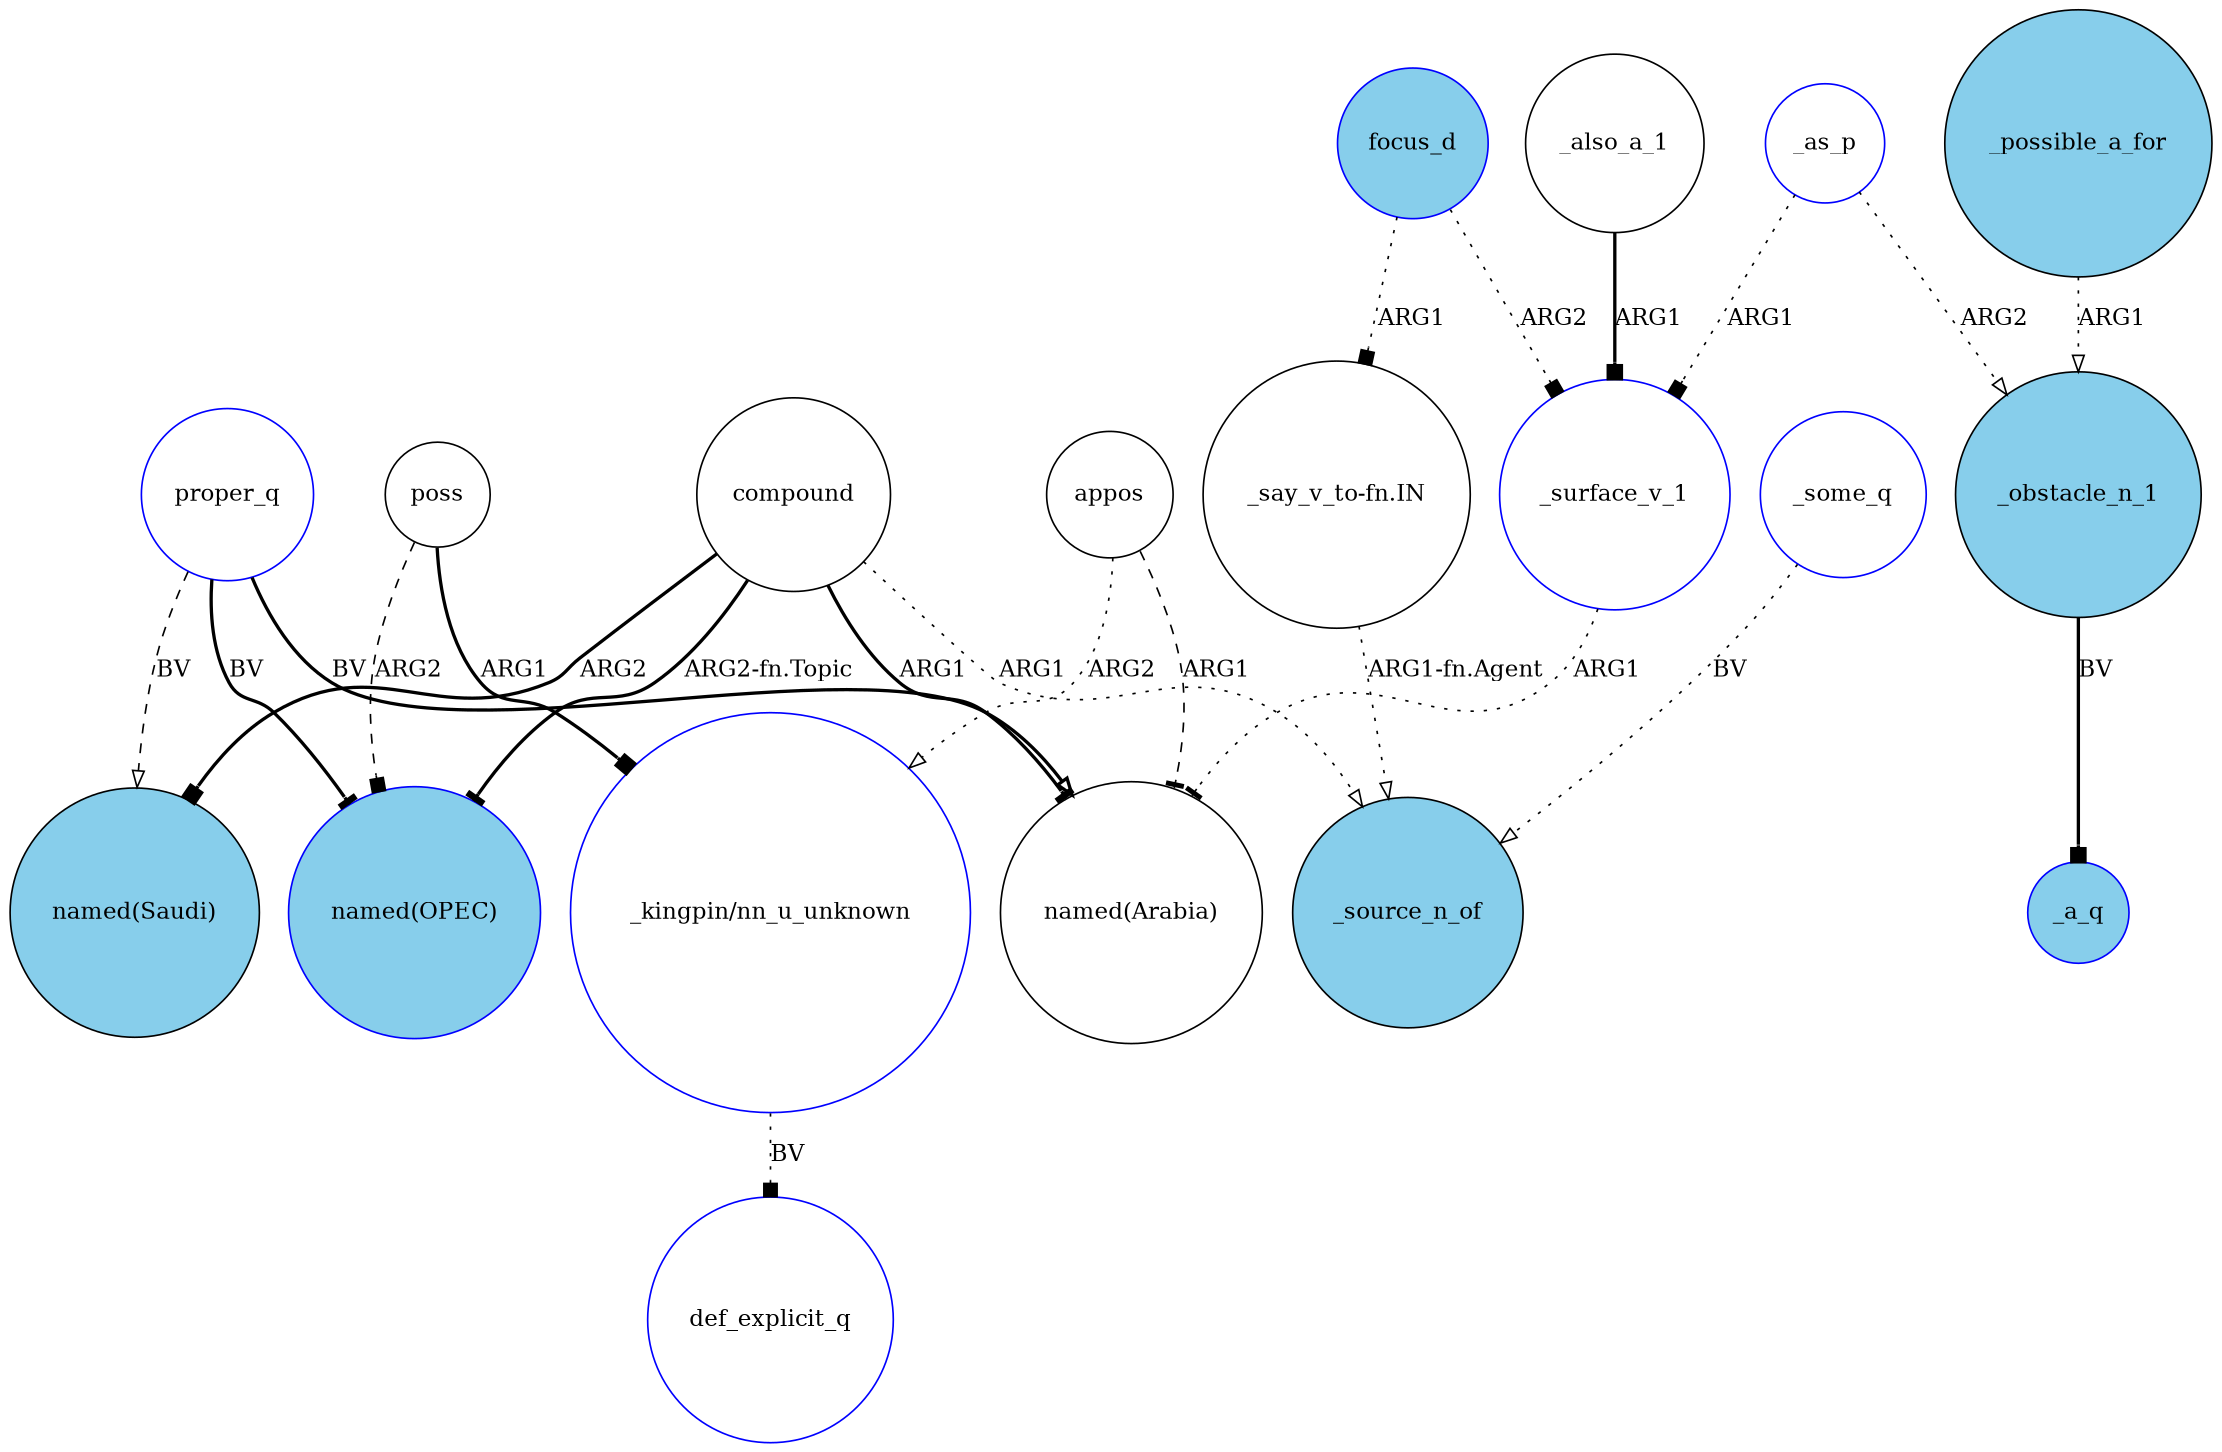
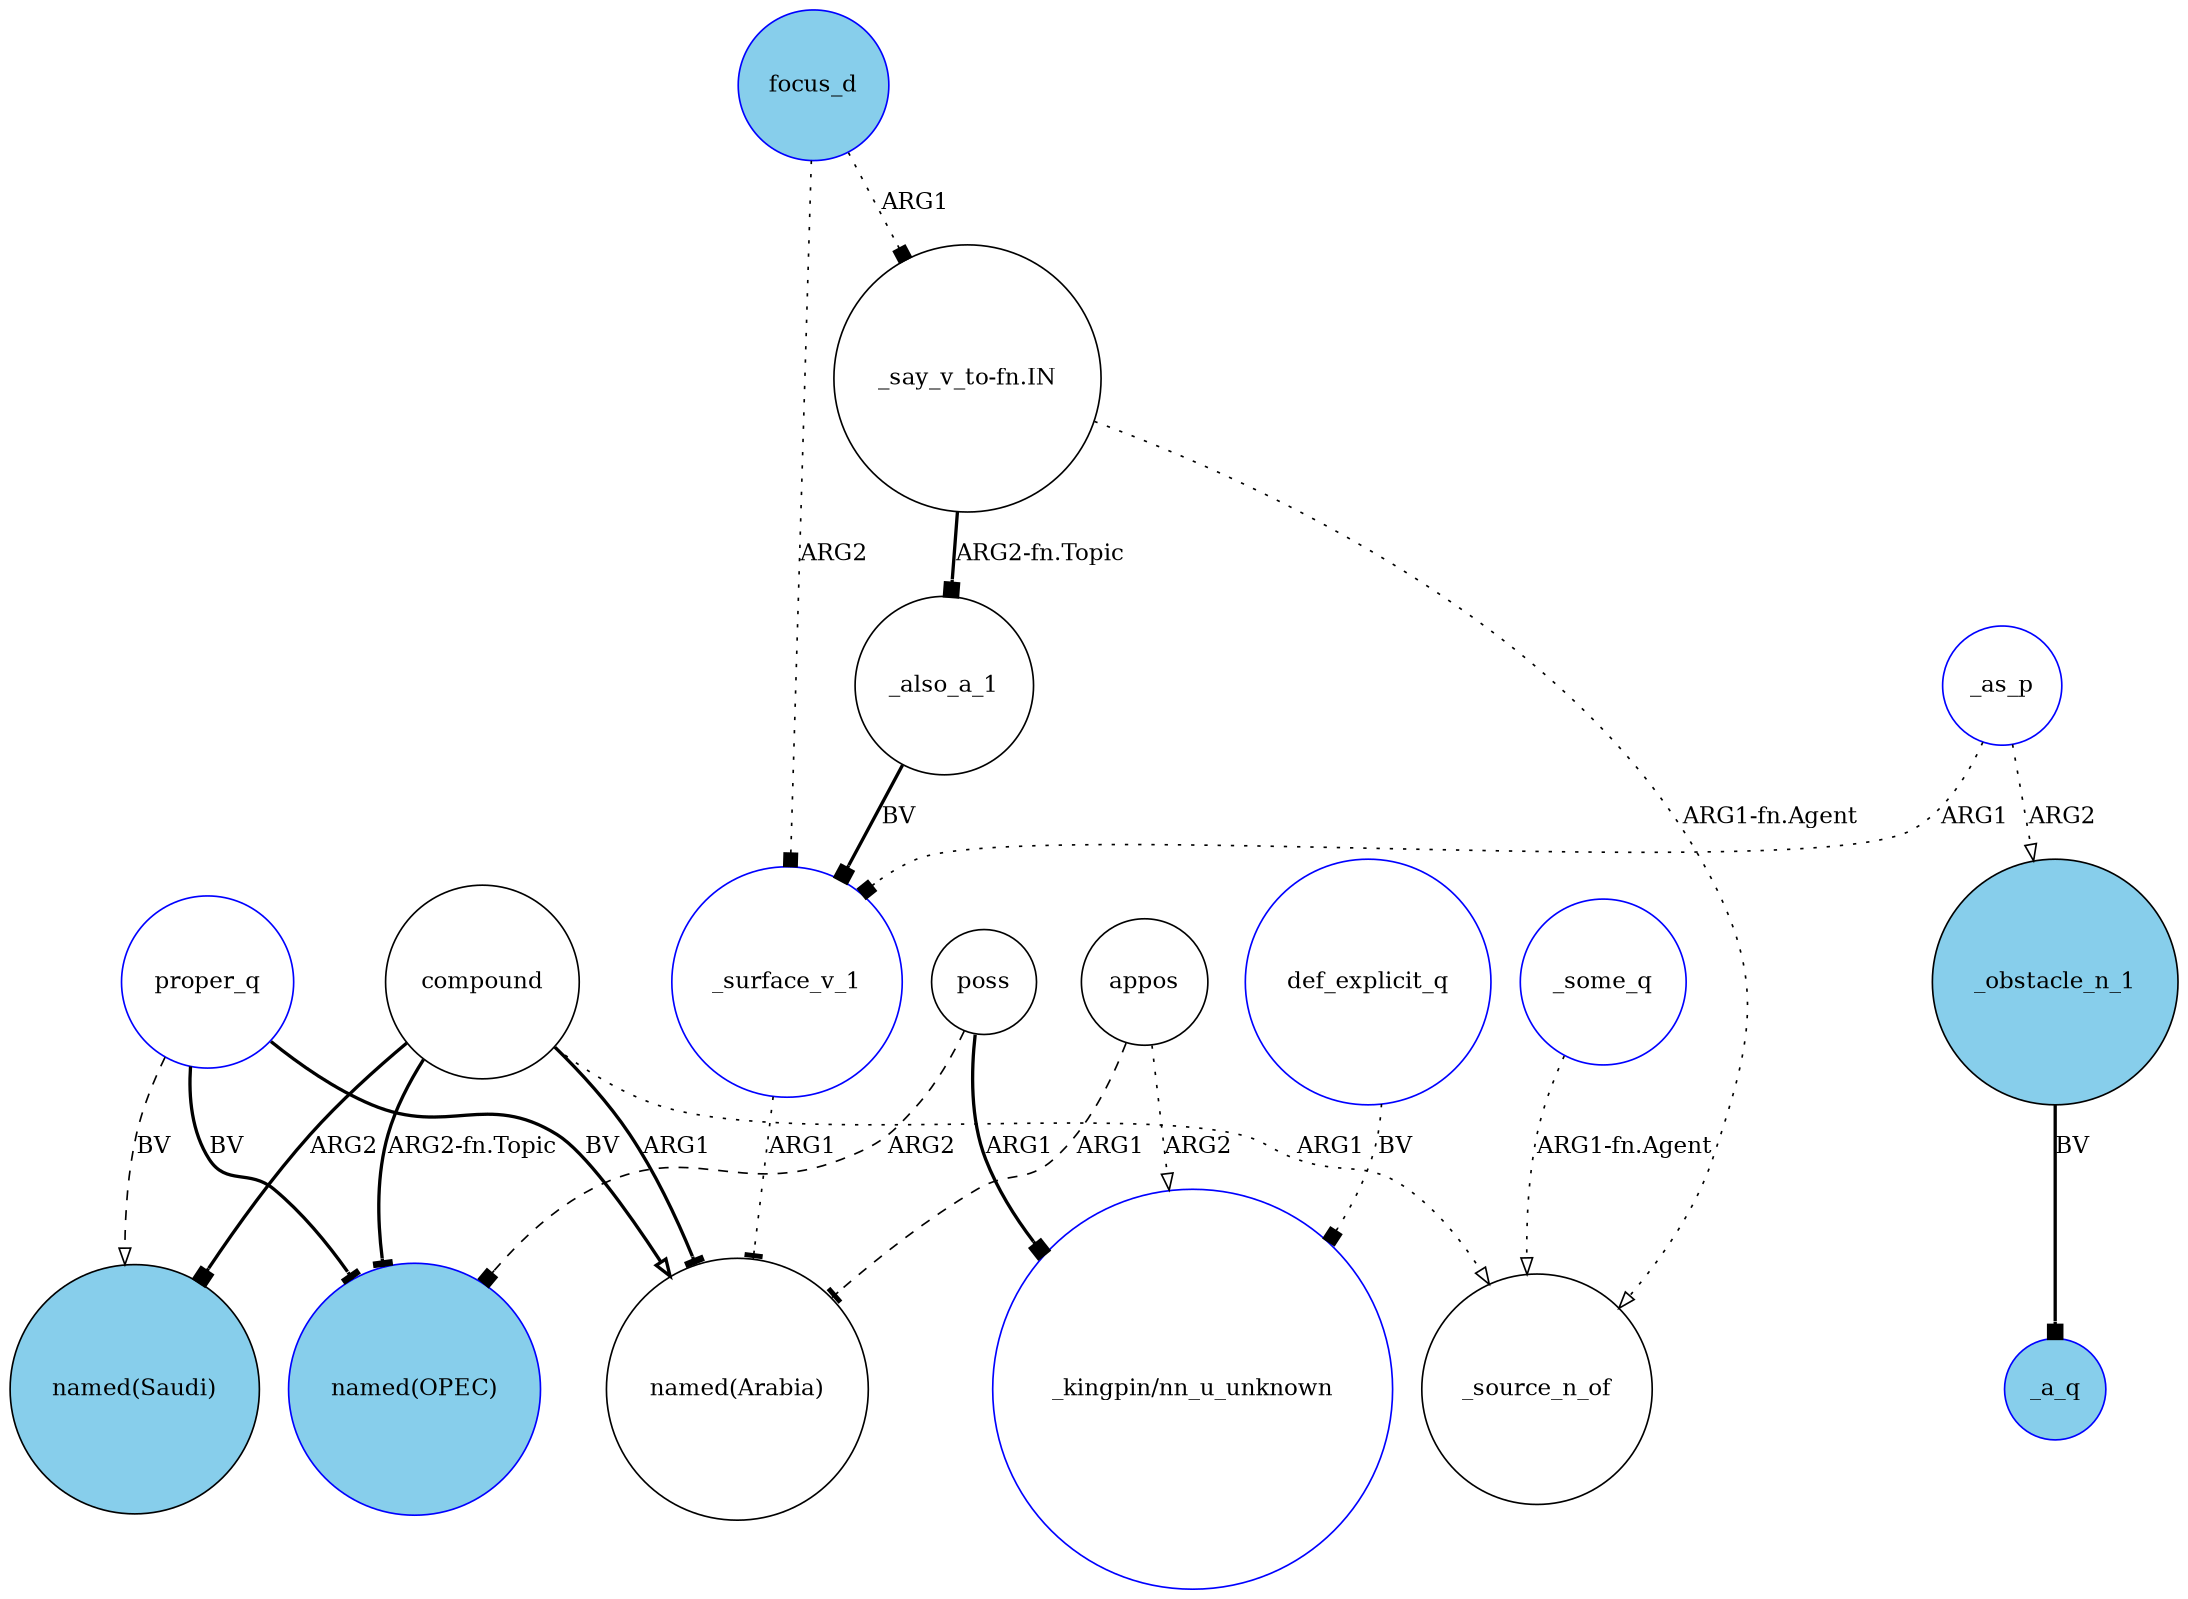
node "_possible_a_for": removed
edge "_also_a_1" -> "_surface_v_1": label "ARG1" -> "BV"
edge "_say_v_to-fn.IN" -> "_also_a_1": added, label "ARG2-fn.Topic"
edge "_some_q" -> "_source_n_of": label "BV" -> "ARG1-fn.Agent"
node "_source_n_of": fillcolor skyblue -> white
edge "_kingpin/nn_u_unknown" -> "def_explicit_q": reversed
